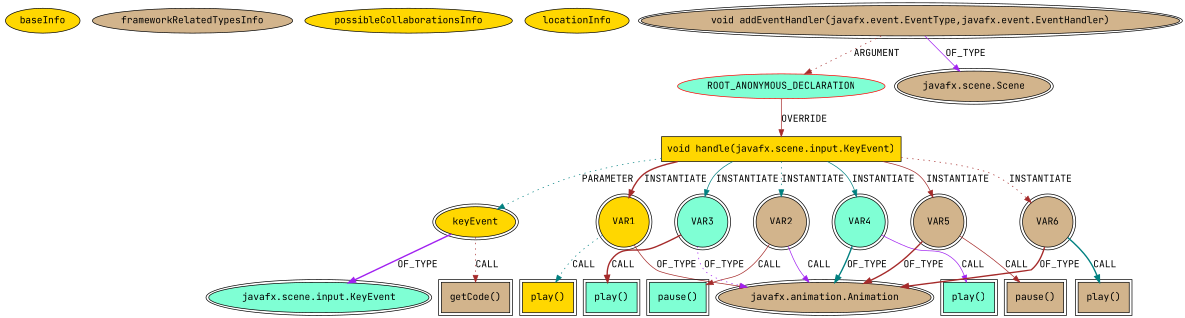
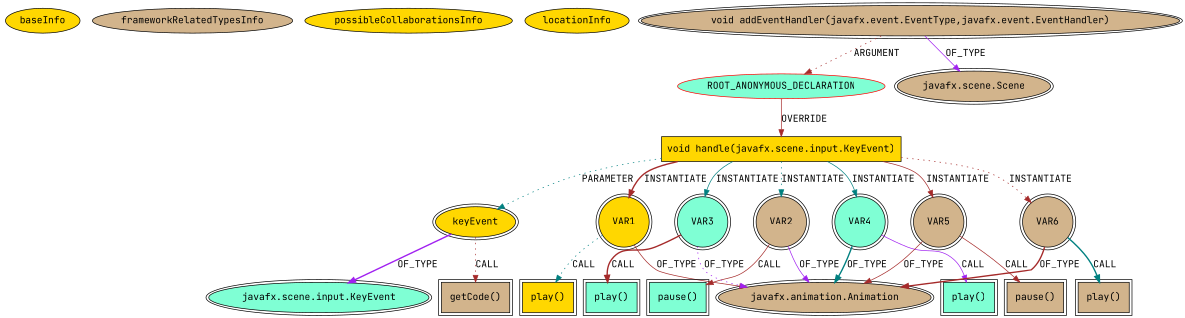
edge "VAR5" -> "javafx.animation.Animation": style bold -> solid
edge "VAR2" -> "javafx.animation.Animation": label "CALL" -> "OF_TYPE"
